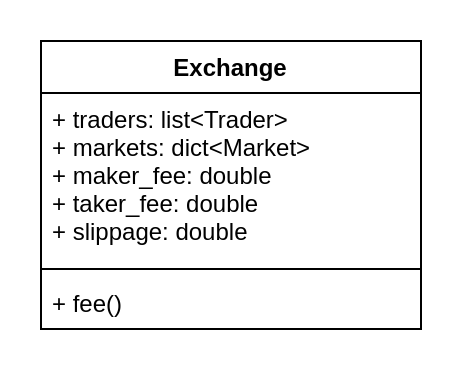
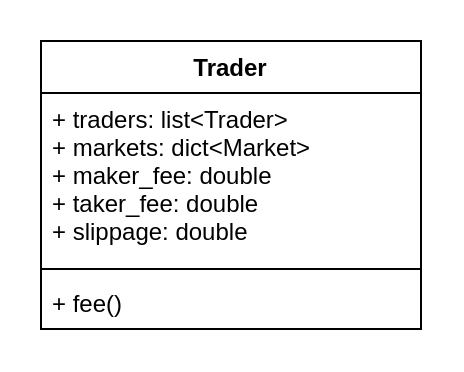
node "Exchange": label "Exchange" -> "Trader"
